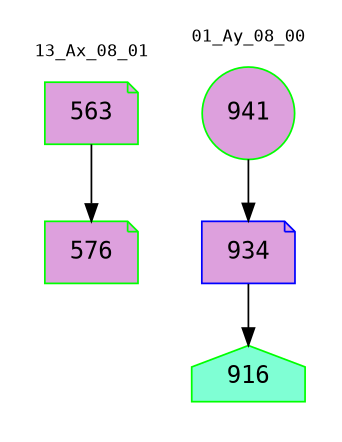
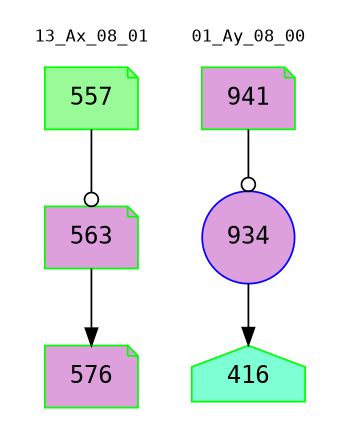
node "557": added
node "941": shape circle -> note
edge "941" -> "934": arrowhead normal -> odot
node "934": shape note -> circle
node "916": label "916" -> "416"
